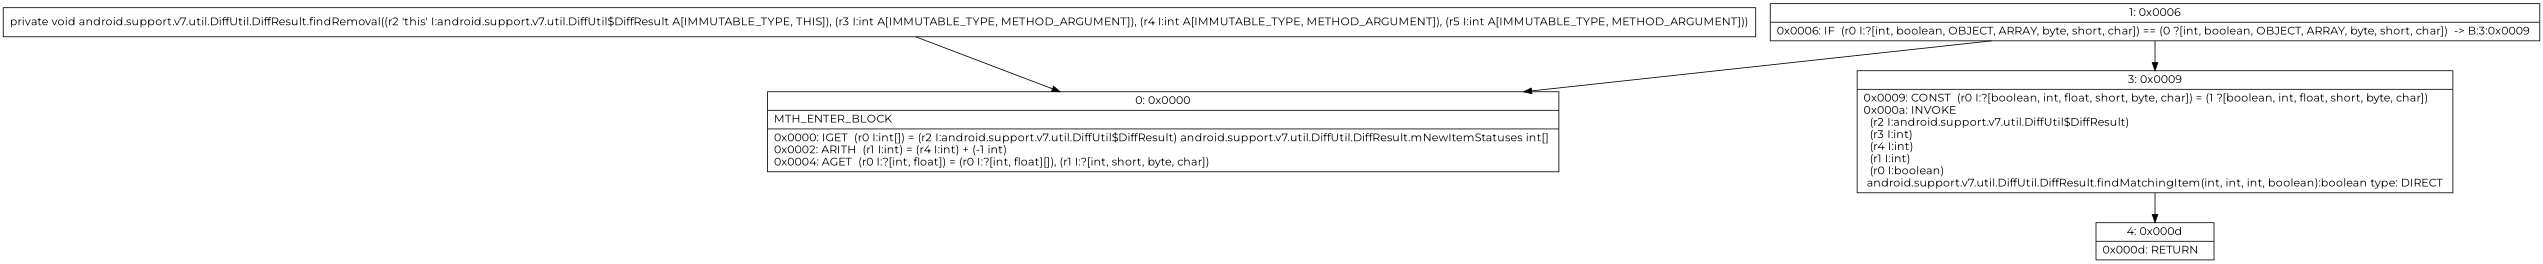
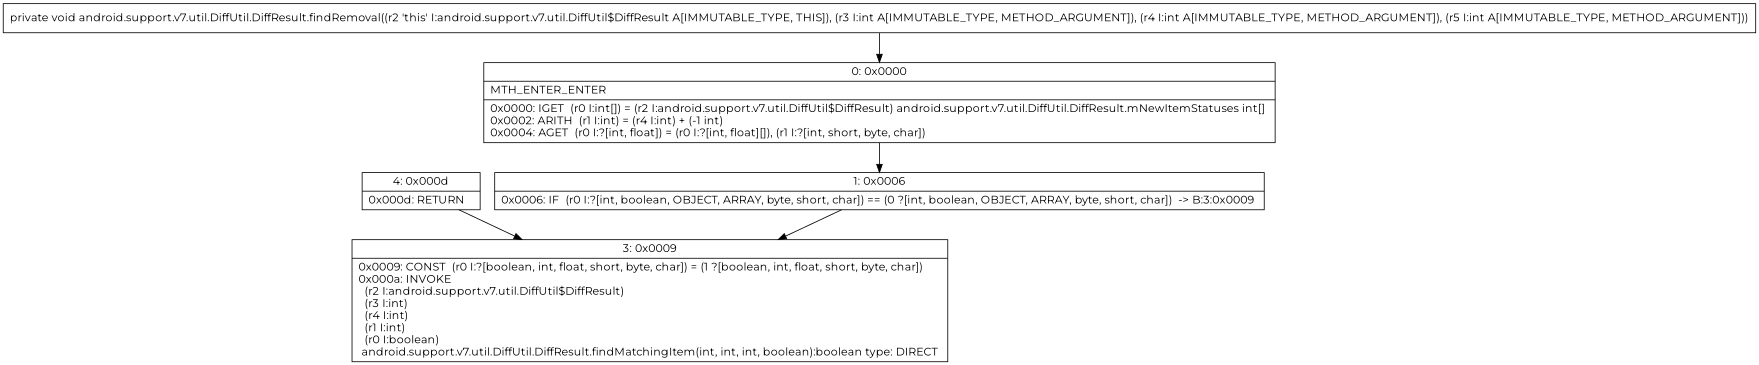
edge "1: 0x0006" -> "0: 0x0000": reversed
node "0: 0x0000": text "MTH_ENTER_BLOCK" -> "MTH_ENTER_ENTER"
edge "3: 0x0009" -> "4: 0x000d": reversed
